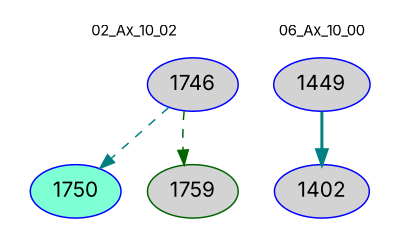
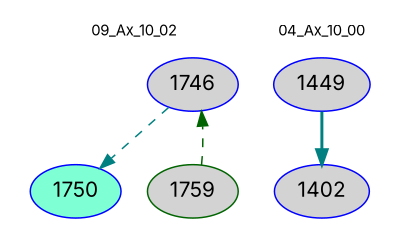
cluster "02_Ax_10_02": label "02_Ax_10_02" -> "09_Ax_10_02"
cluster "06_Ax_10_00": label "06_Ax_10_00" -> "04_Ax_10_00"
edge "1746" -> "1759": reversed
